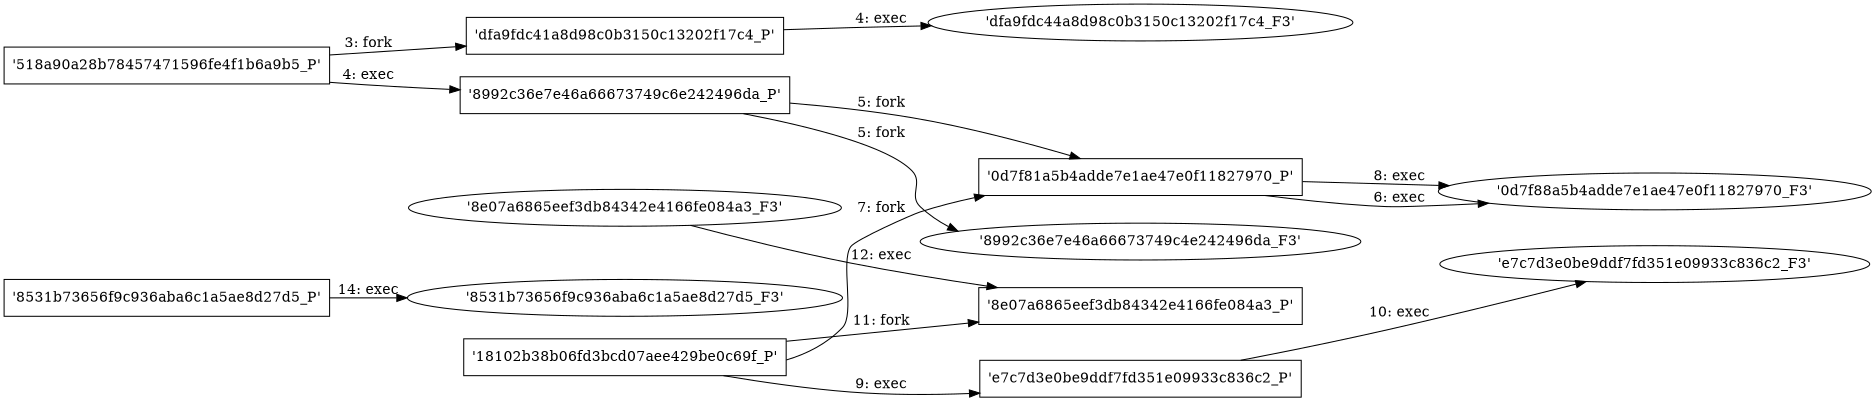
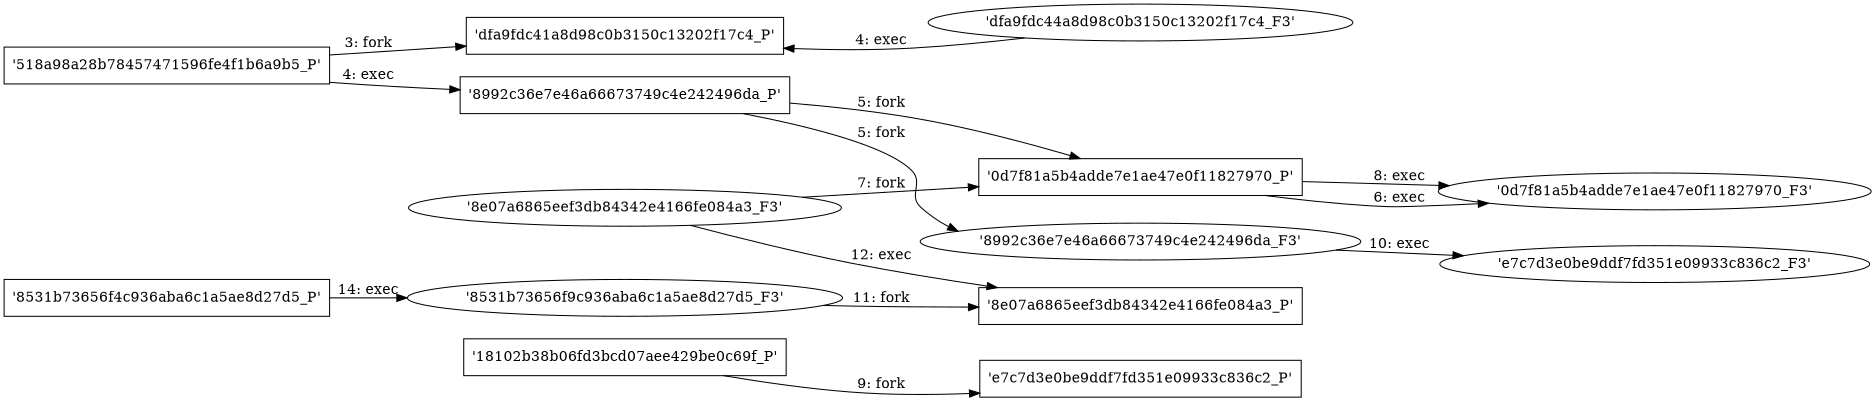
edge "'dfa9fdc41a8d98c0b3150c13202f17c4_P'" -> "'dfa9fdc44a8d98c0b3150c13202f17c4_F3'": reversed
node "'518a90a28b78457471596fe4f1b6a9b5_P'": label "'518a90a28b78457471596fe4f1b6a9b5_P'" -> "'518a98a28b78457471596fe4f1b6a9b5_P'"
node "'8992c36e7e46a66673749c6e242496da_P'": label "'8992c36e7e46a66673749c6e242496da_P'" -> "'8992c36e7e46a66673749c4e242496da_P'"
node "'0d7f88a5b4adde7e1ae47e0f11827970_F3'": label "'0d7f88a5b4adde7e1ae47e0f11827970_F3'" -> "'0d7f81a5b4adde7e1ae47e0f11827970_F3'"
edge "'18102b38b06fd3bcd07aee429be0c69f_P'" -> "'0d7f81a5b4adde7e1ae47e0f11827970_P'": now "'8e07a6865eef3db84342e4166fe084a3_F3'" -> "'0d7f81a5b4adde7e1ae47e0f11827970_P'"
node "'8531b73656f9c936aba6c1a5ae8d27d5_P'": label "'8531b73656f9c936aba6c1a5ae8d27d5_P'" -> "'8531b73656f4c936aba6c1a5ae8d27d5_P'"
edge "'e7c7d3e0be9ddf7fd351e09933c836c2_P'" -> "'e7c7d3e0be9ddf7fd351e09933c836c2_F3'": now "'8992c36e7e46a66673749c4e242496da_F3'" -> "'e7c7d3e0be9ddf7fd351e09933c836c2_F3'"
edge "'18102b38b06fd3bcd07aee429be0c69f_P'" -> "'8e07a6865eef3db84342e4166fe084a3_P'": now "'8531b73656f9c936aba6c1a5ae8d27d5_F3'" -> "'8e07a6865eef3db84342e4166fe084a3_P'"
edge "'18102b38b06fd3bcd07aee429be0c69f_P'" -> "'e7c7d3e0be9ddf7fd351e09933c836c2_P'": label "9: exec" -> "9: fork"
